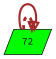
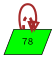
node "72": label "72" -> "78"
